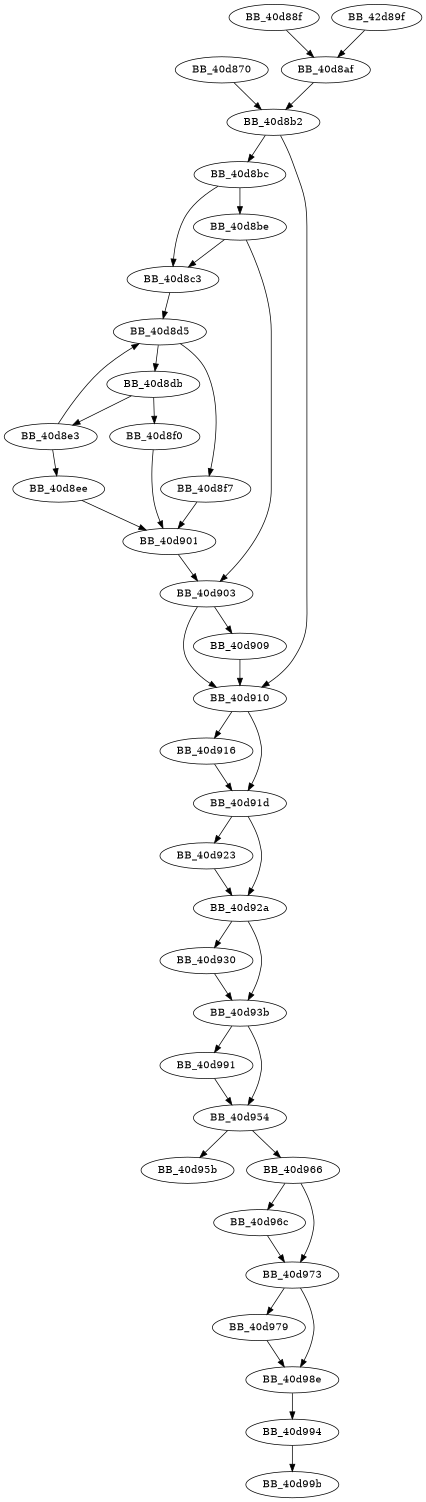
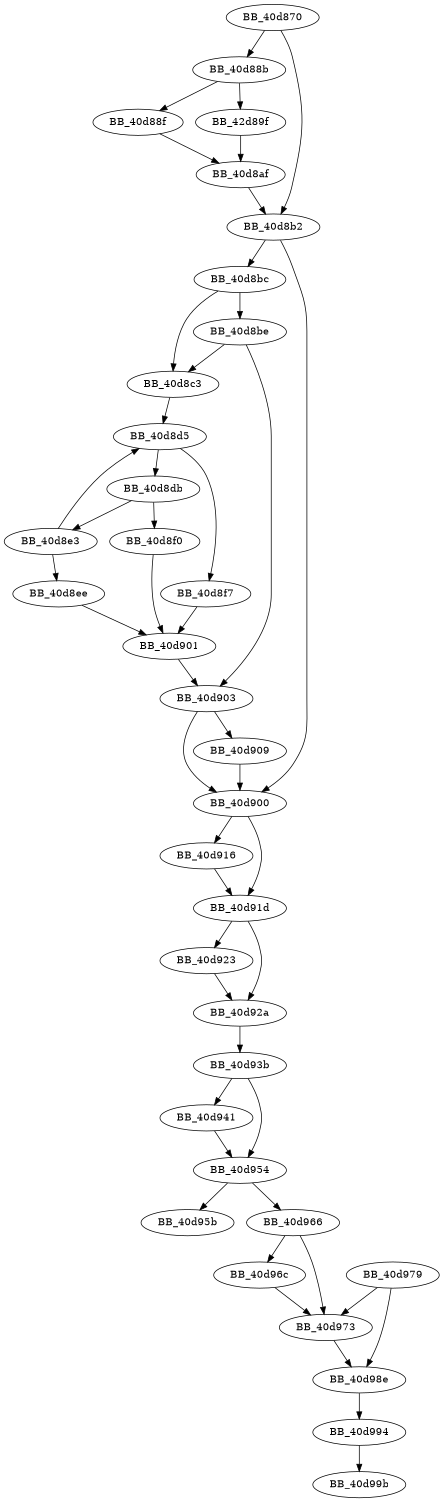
node "BB_40d88b": added
node "BB_40d910": label "BB_40d910" -> "BB_40d900"
node "BB_40d930": removed
node "BB_40d991": label "BB_40d991" -> "BB_40d941"
edge "BB_40d973" -> "BB_40d979": reversed
